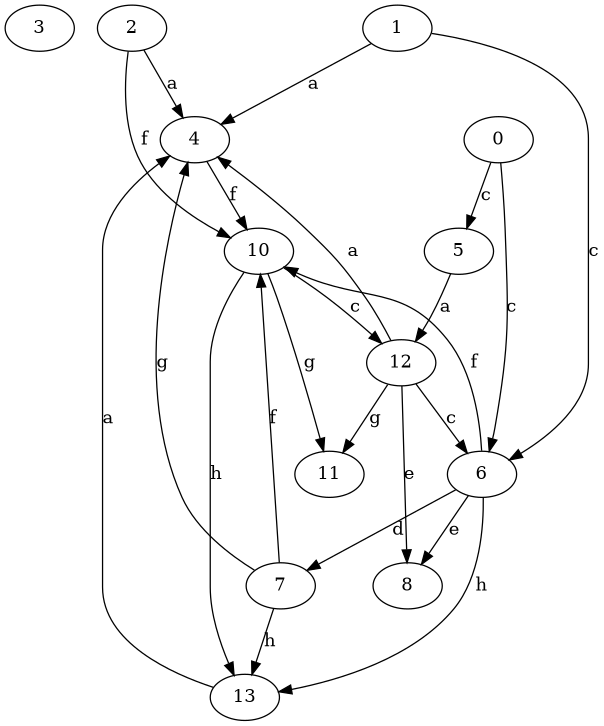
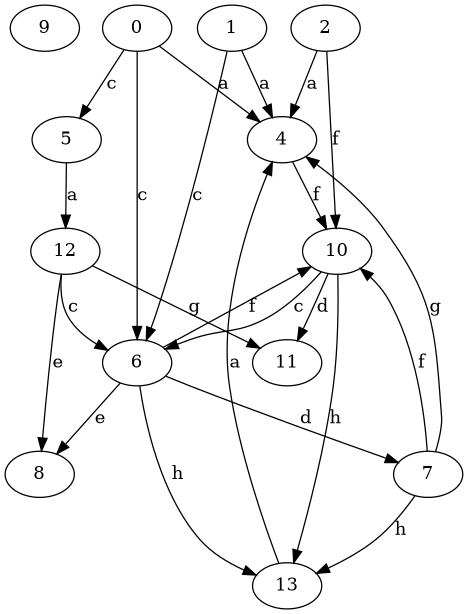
node "3": label "3" -> "9"
edge "12" -> "4": now "0" -> "4"
edge "10" -> "12": now "10" -> "6"
edge "10" -> "11": label "g" -> "d"
